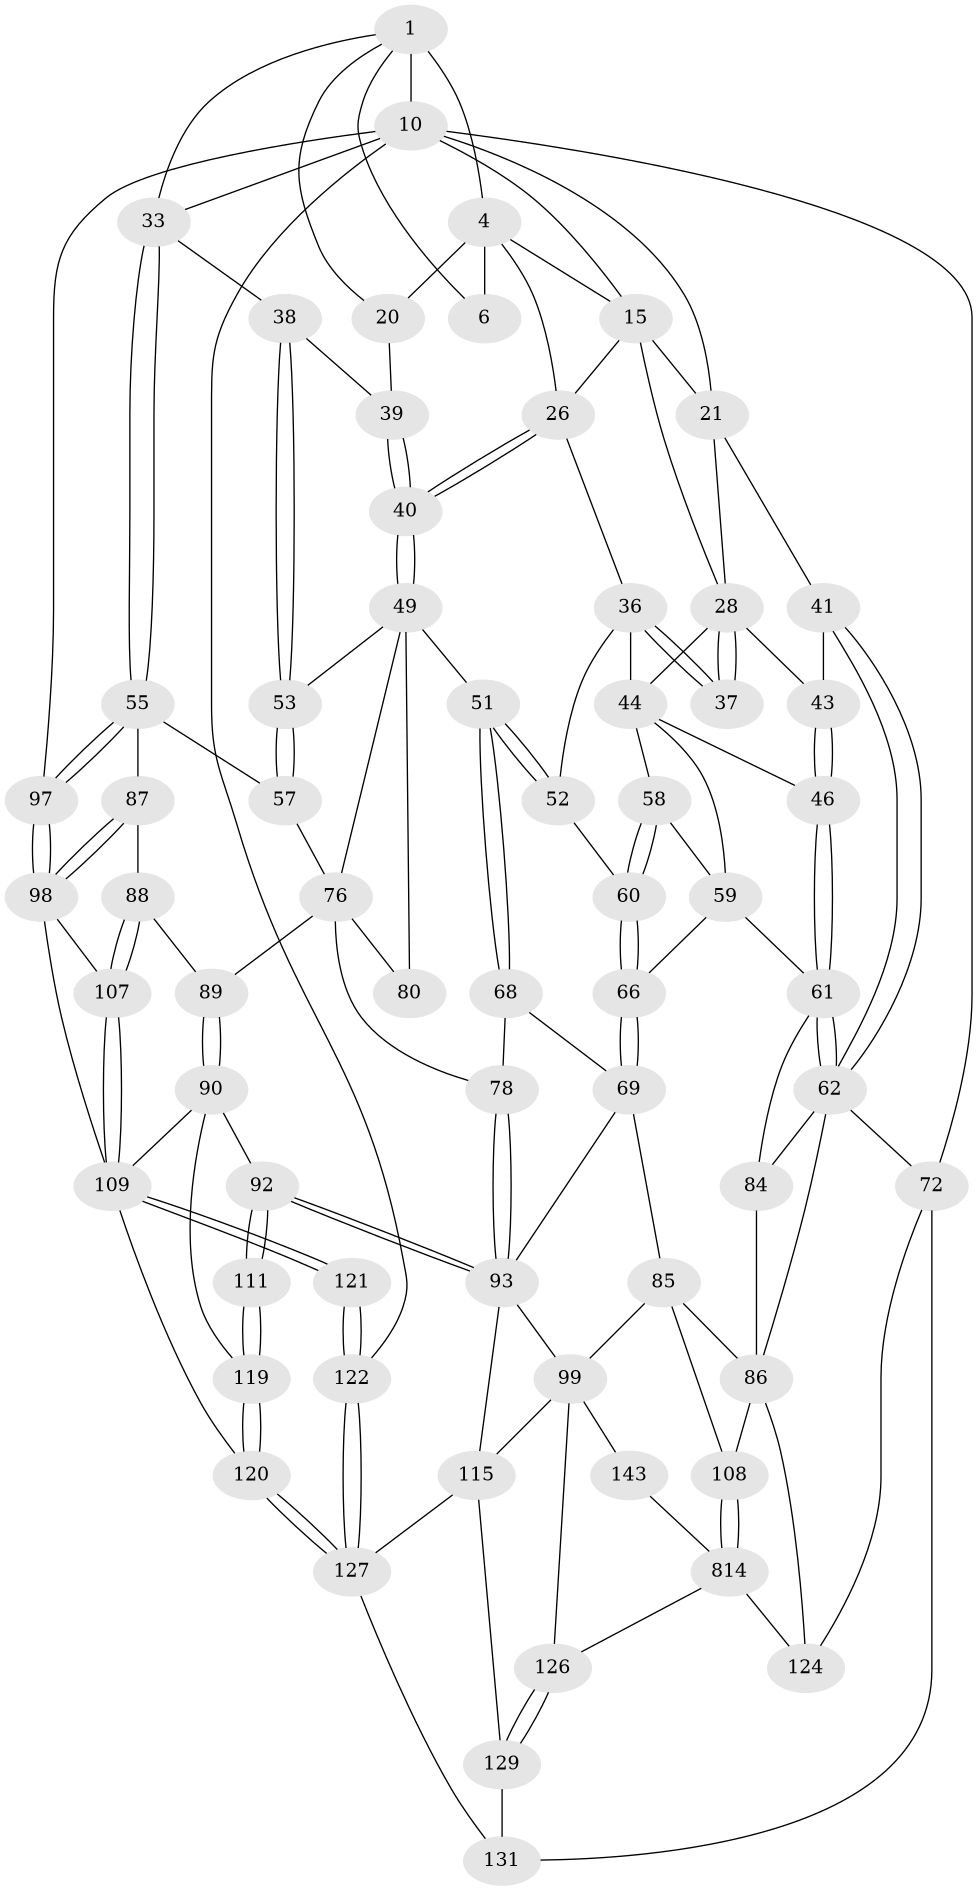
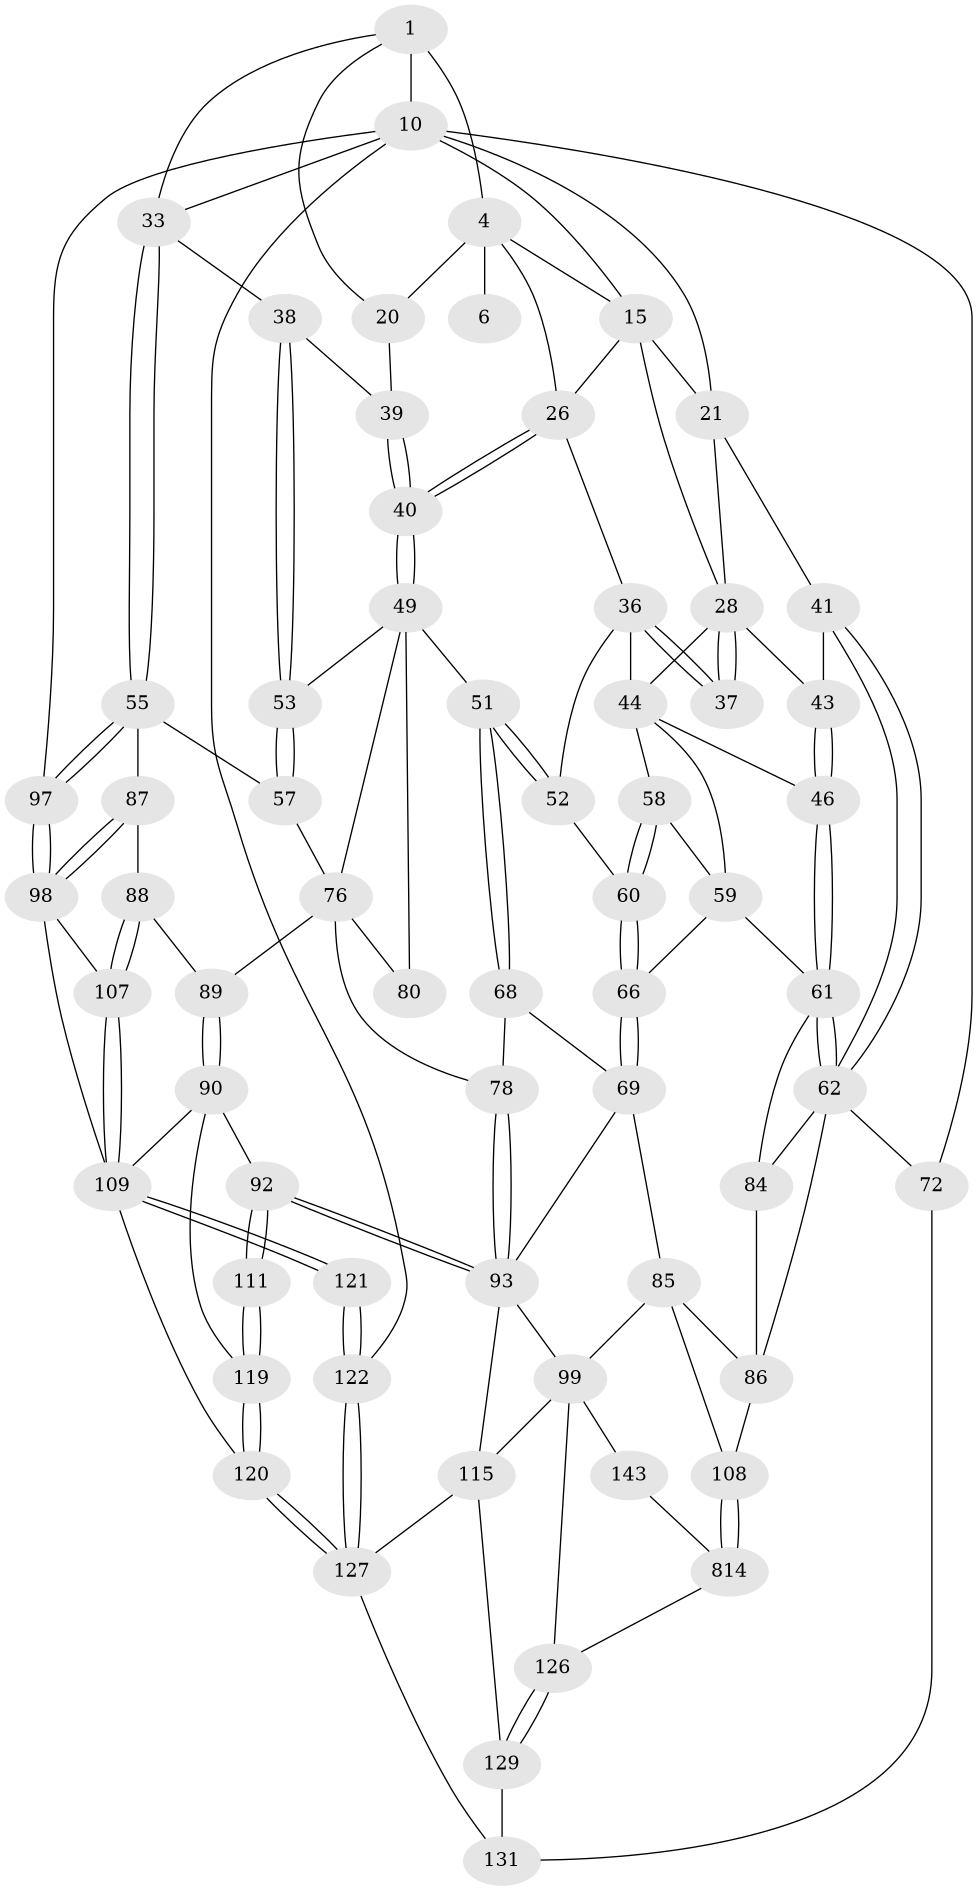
edge "1" -- "6": removed
node "124": removed
